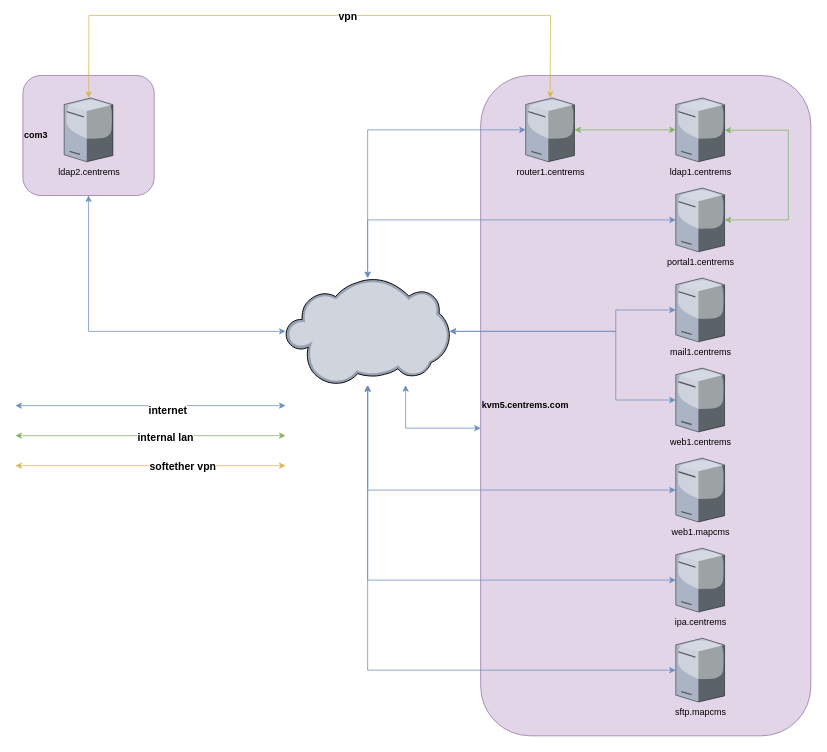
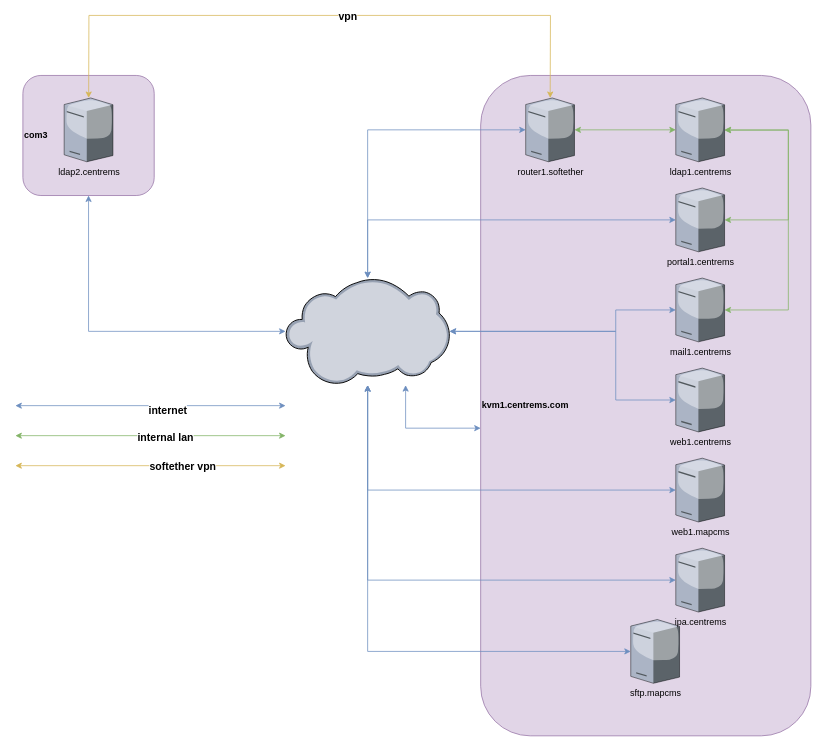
node "router1.centrems": label "router1.centrems" -> "router1.softether"
edge "ldap1.centrems" -- "mail1.centrems": added
node "kvm5.centrems.com": label "kvm5.centrems.com" -> "kvm1.centrems.com"
node "sftp.mapcms": moved (700, 670) -> (655, 651)
